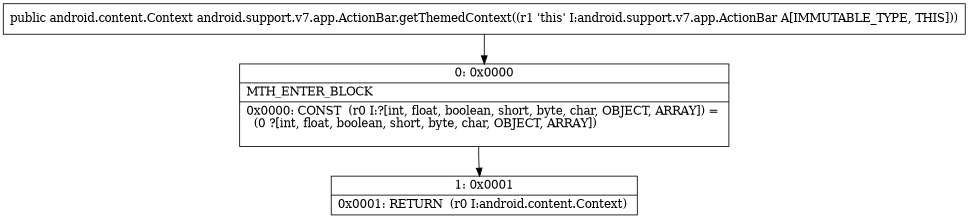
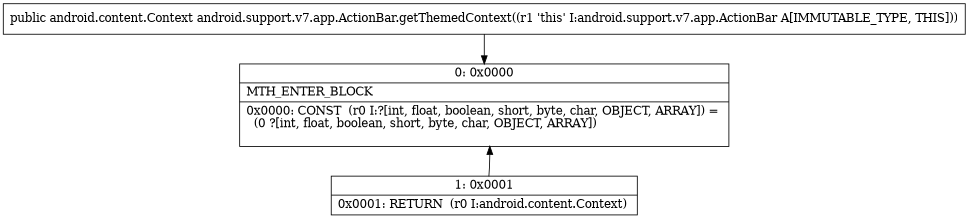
edge "0: 0x0000" -> "1: 0x0001": reversed
